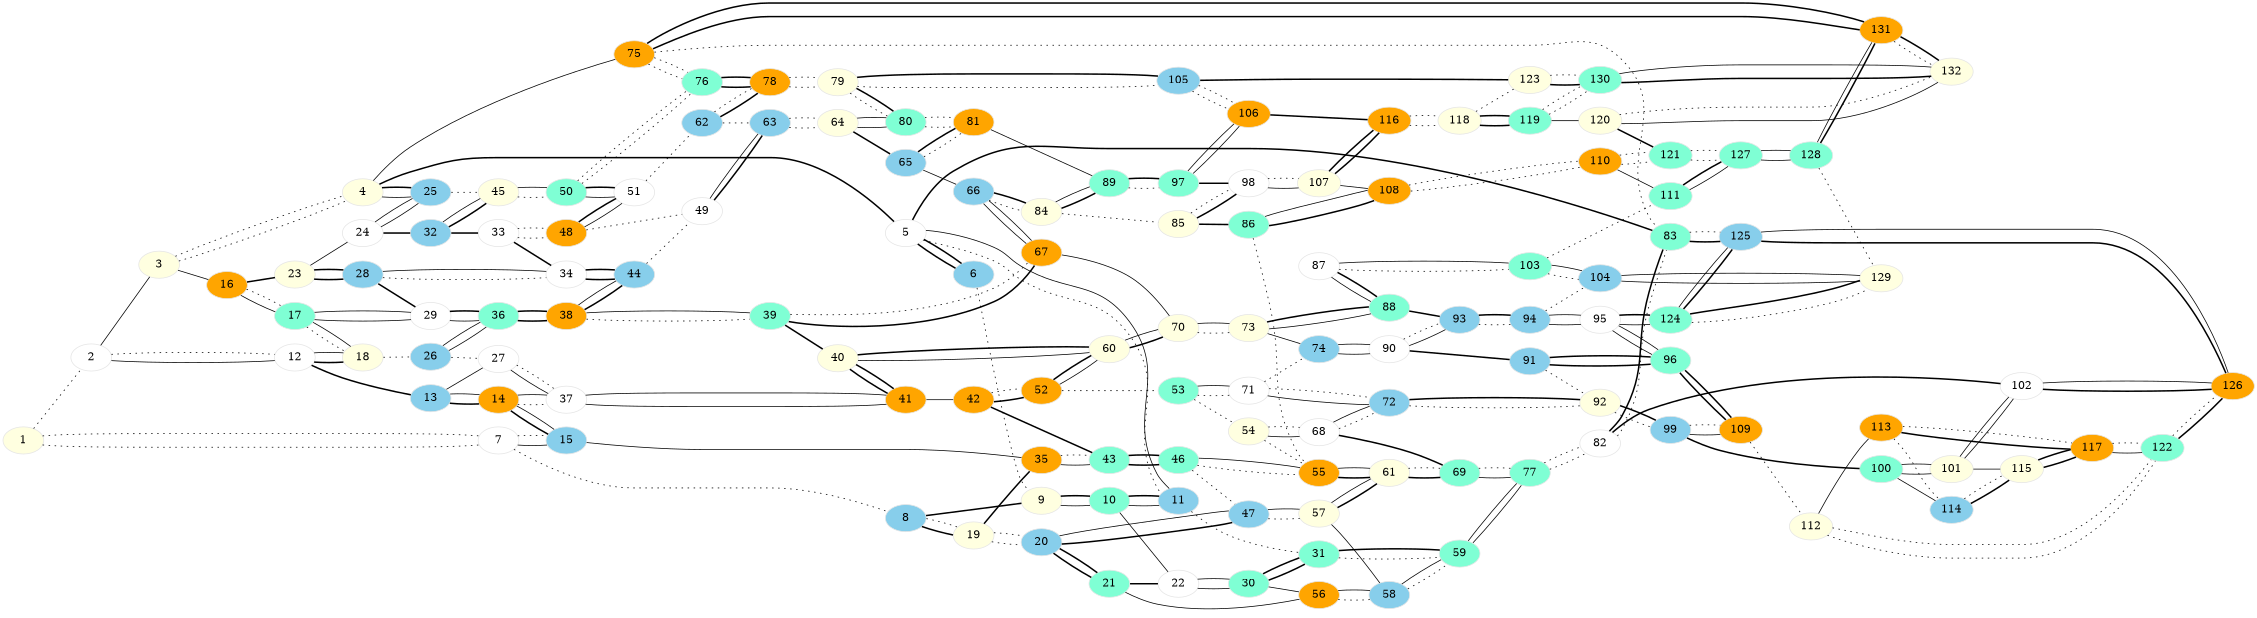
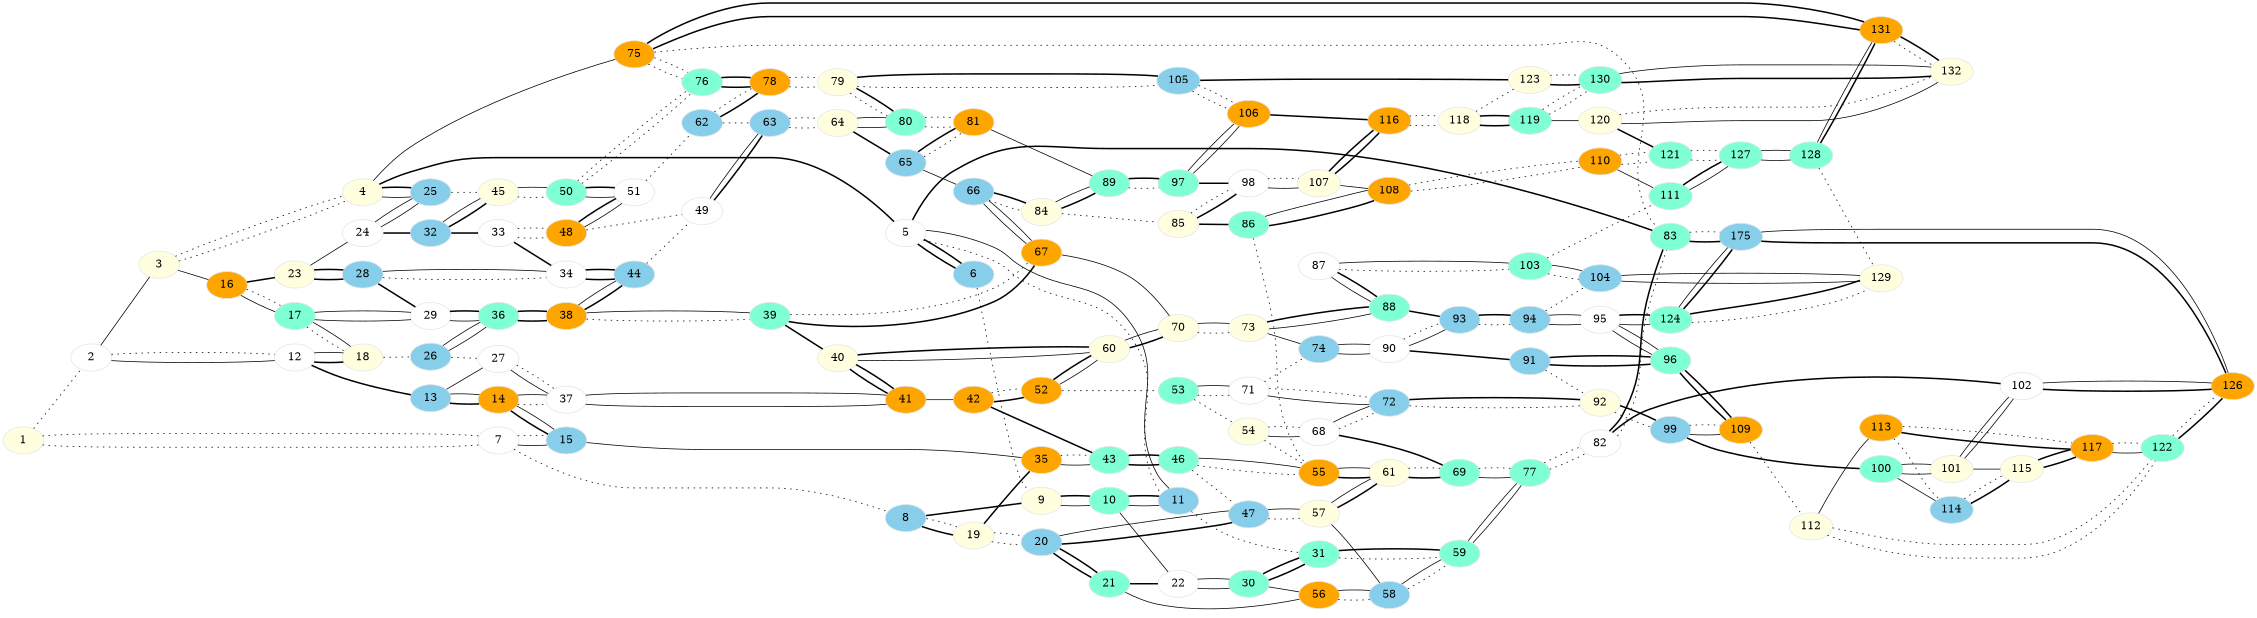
node "125": label "125" -> "175"
